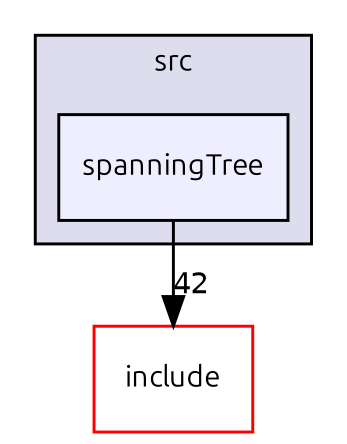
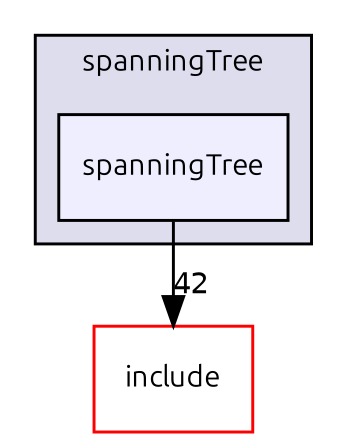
cluster "src": label "src" -> "spanningTree"
